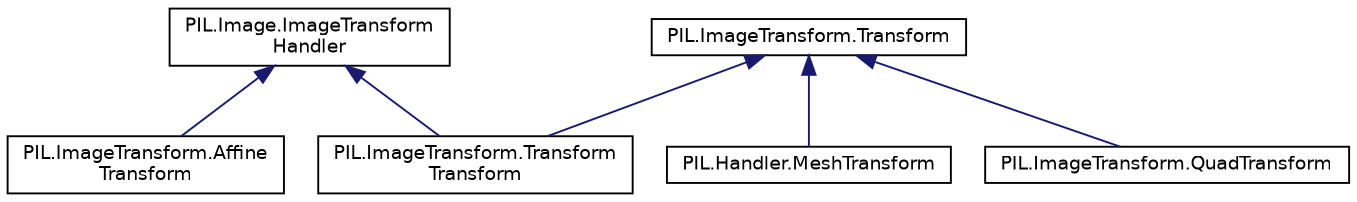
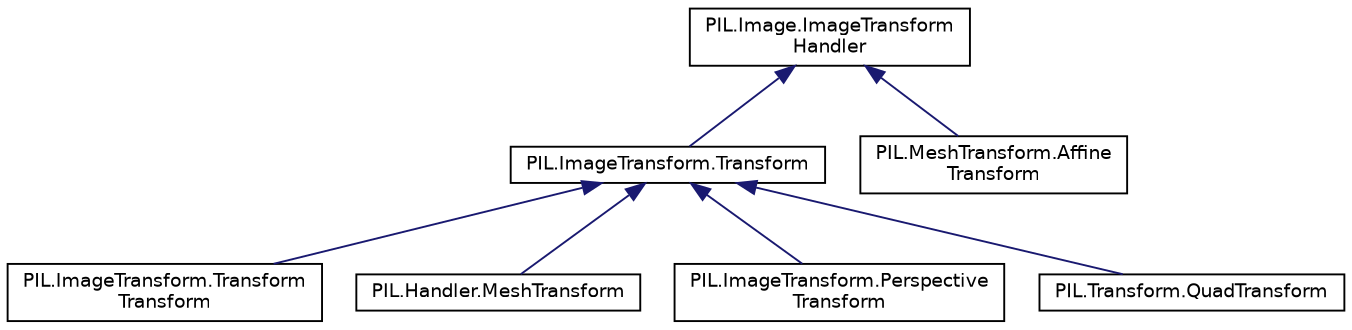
edge "PIL.ImageTransform.Transform Transform" -> "PIL.Image.ImageTransform Handler": now "PIL.ImageTransform.Transform" -> "PIL.Image.ImageTransform Handler"
node "PIL.ImageTransform.Affine Transform": label "PIL.ImageTransform.Affine Transform" -> "PIL.MeshTransform.Affine Transform"
node "PIL.ImageTransform.QuadTransform": label "PIL.ImageTransform.QuadTransform" -> "PIL.Transform.QuadTransform"
node "PIL.ImageTransform.Perspective Transform": added
